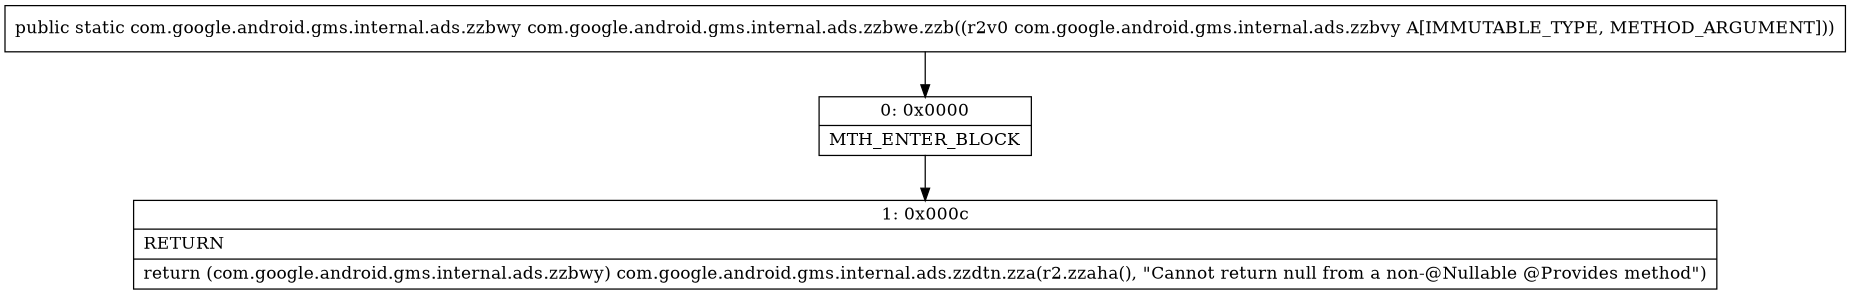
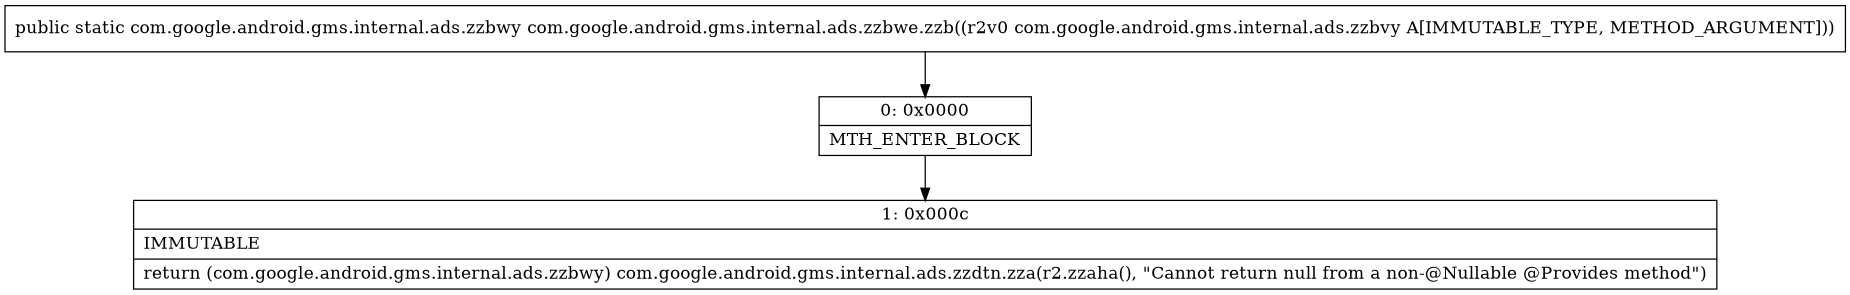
node "1: 0x000c": text "RETURN" -> "IMMUTABLE"
